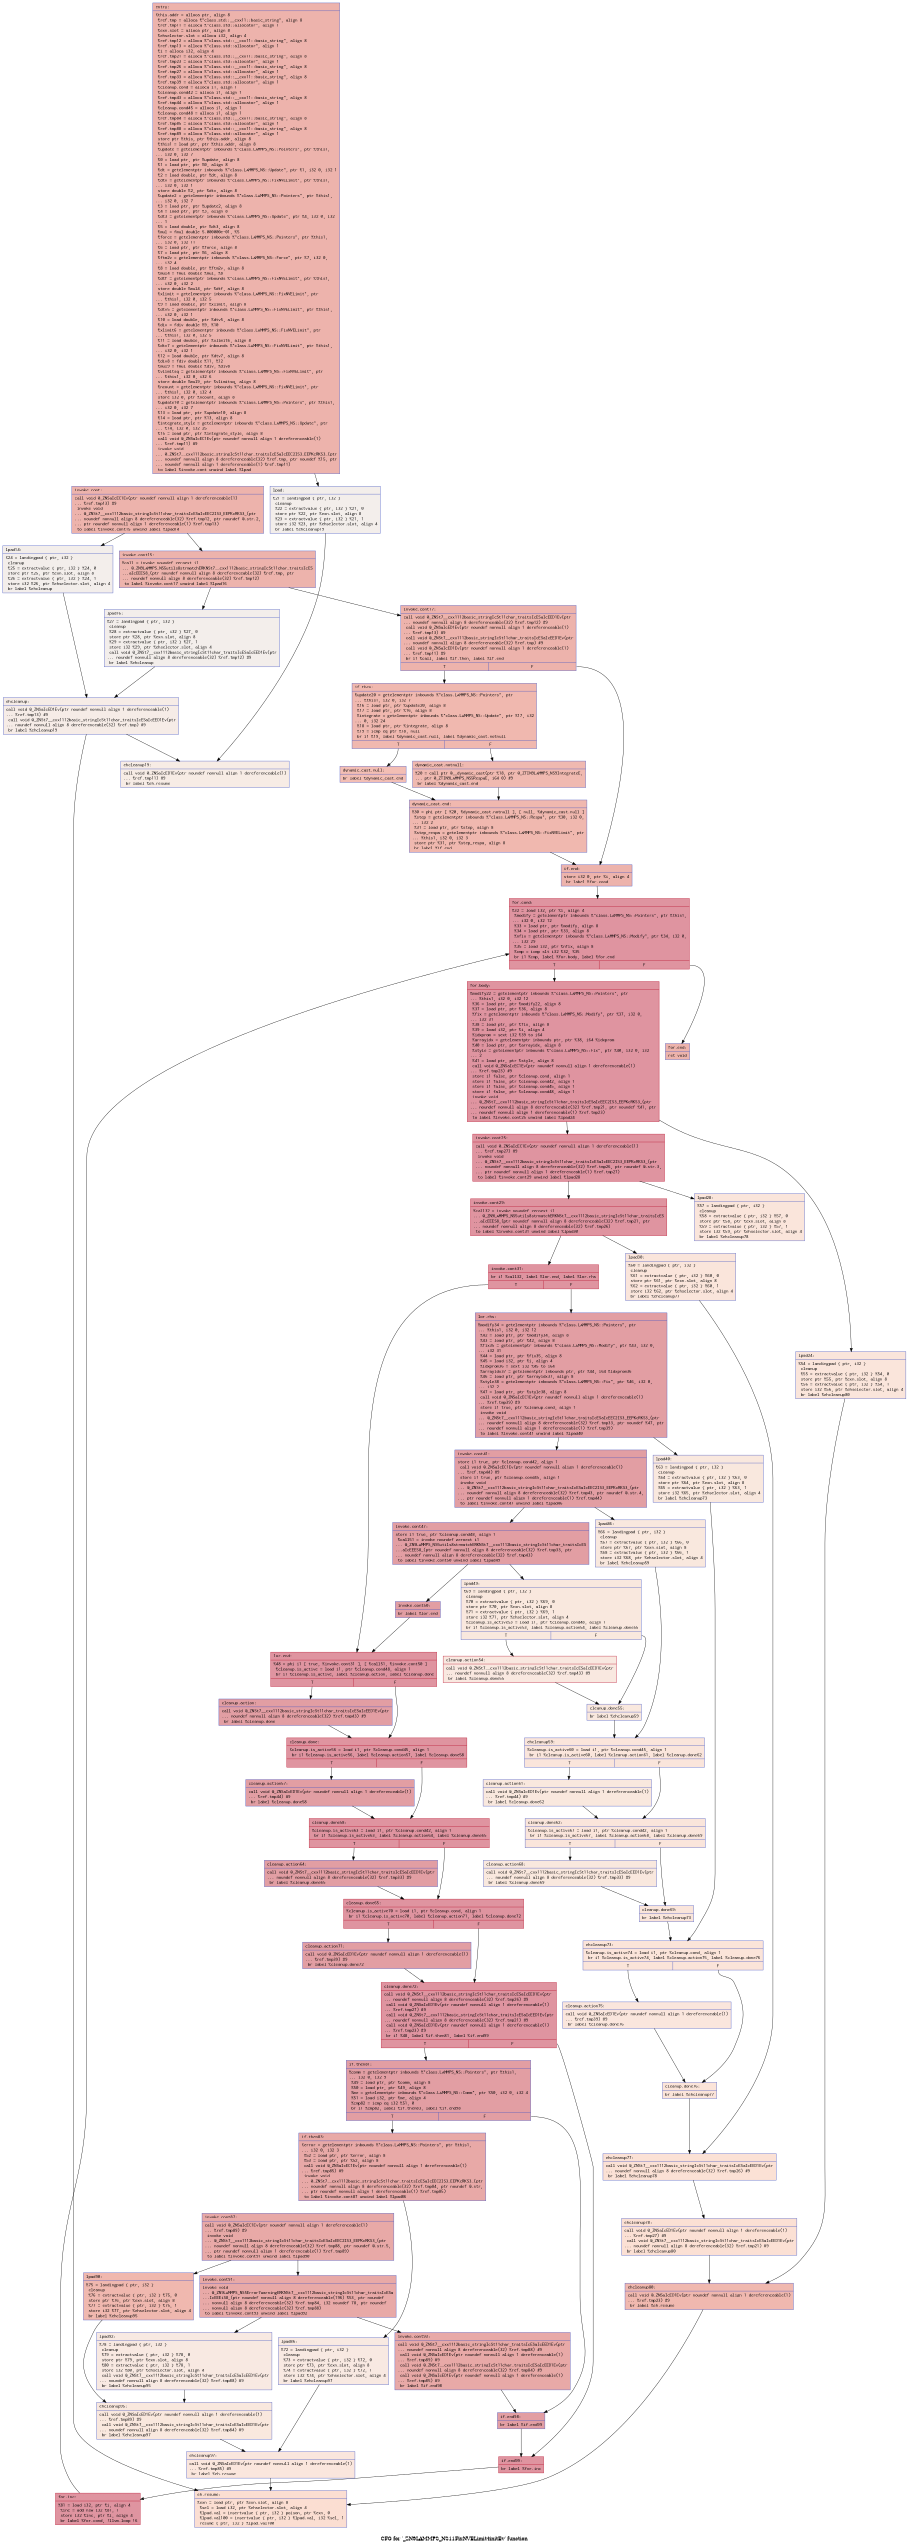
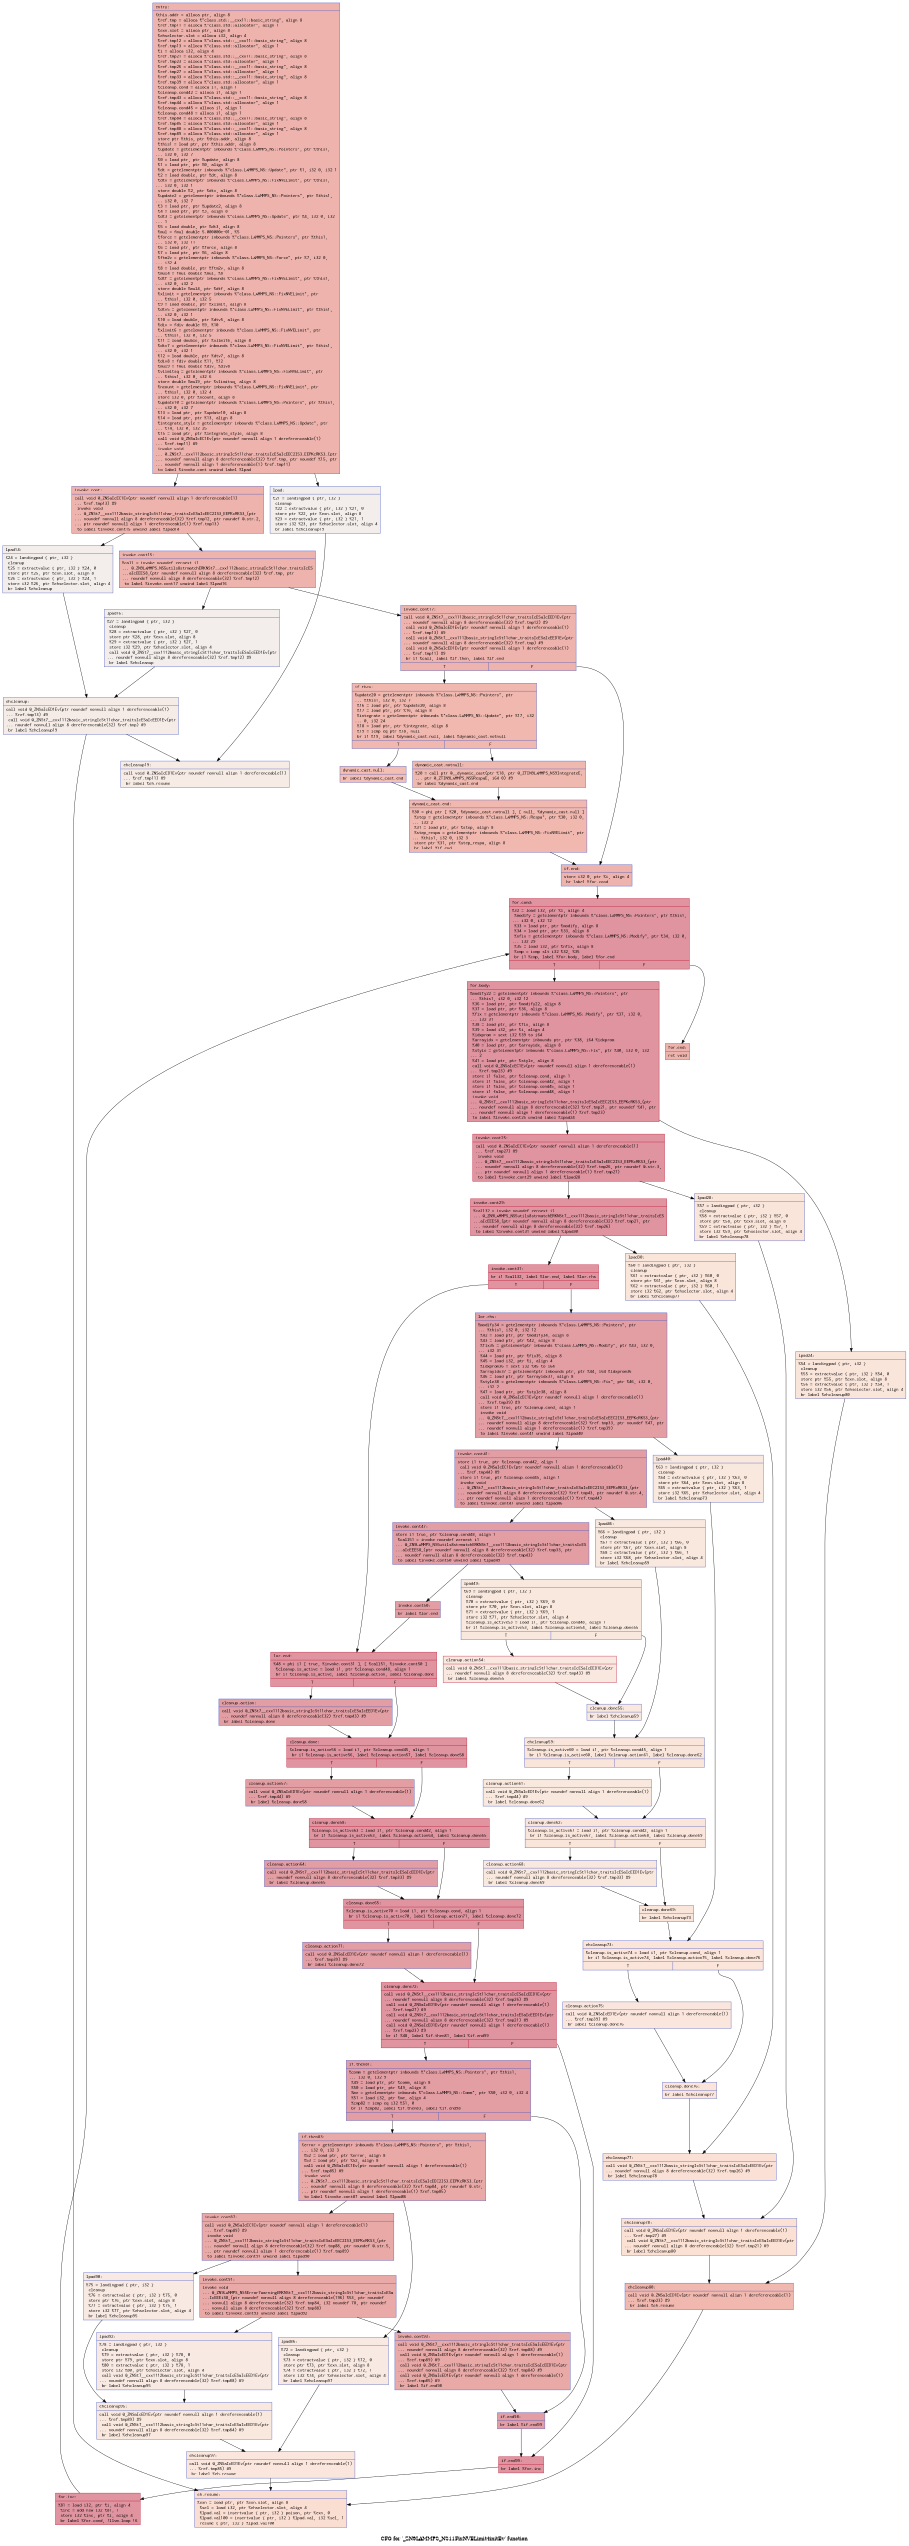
edge "entry:" -> "invoke.cont:": added
edge "lpad28:" -> "ehcleanup78:": added
edge "if.then83:" -> "invoke.cont87:": added
node "lpad90:": fillcolor #dc5d4a70 -> #efcebd70
